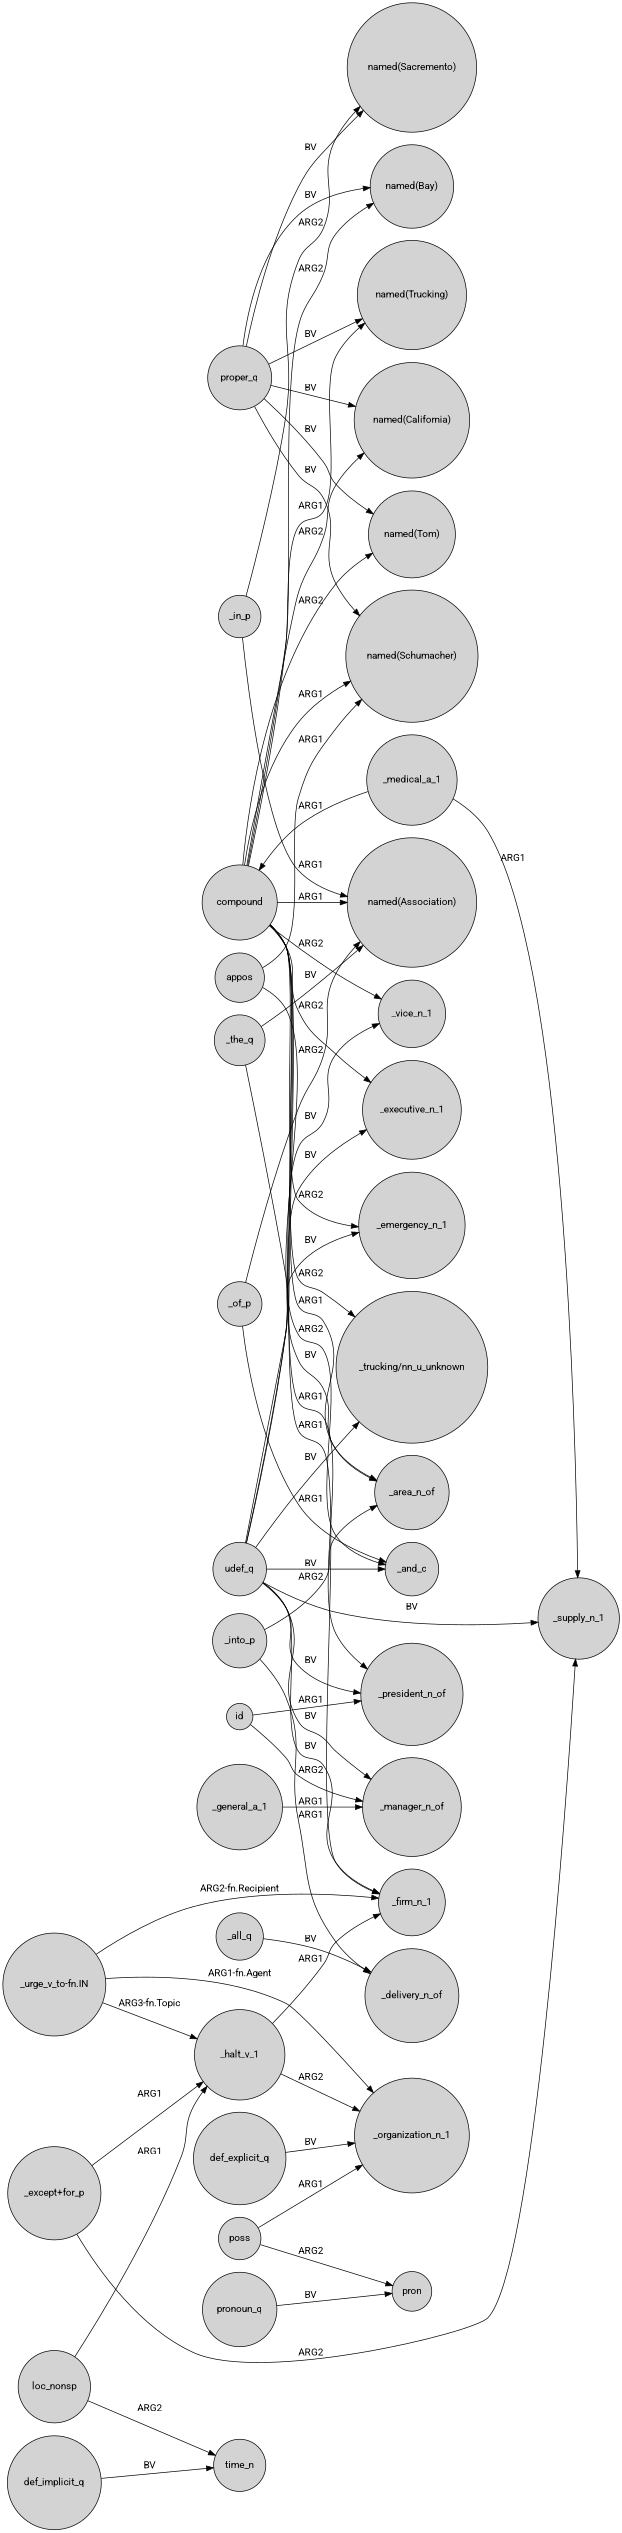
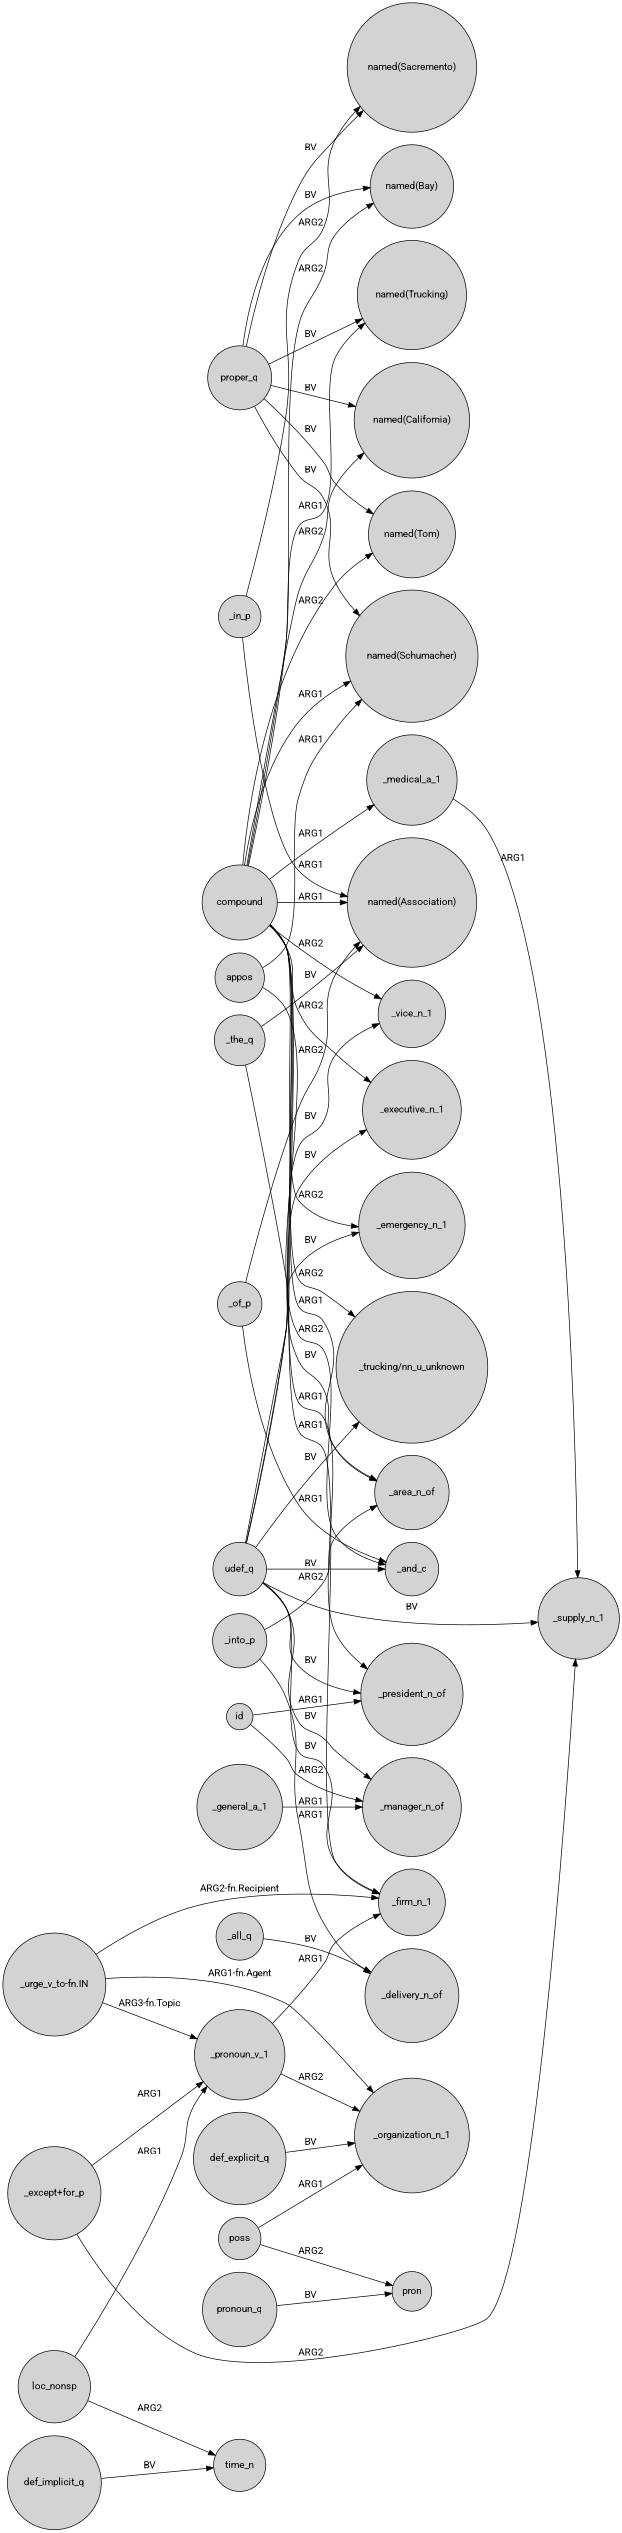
edge "_medical_a_1" -> "compound": reversed
node "_halt_v_1": label "_halt_v_1" -> "_pronoun_v_1"
